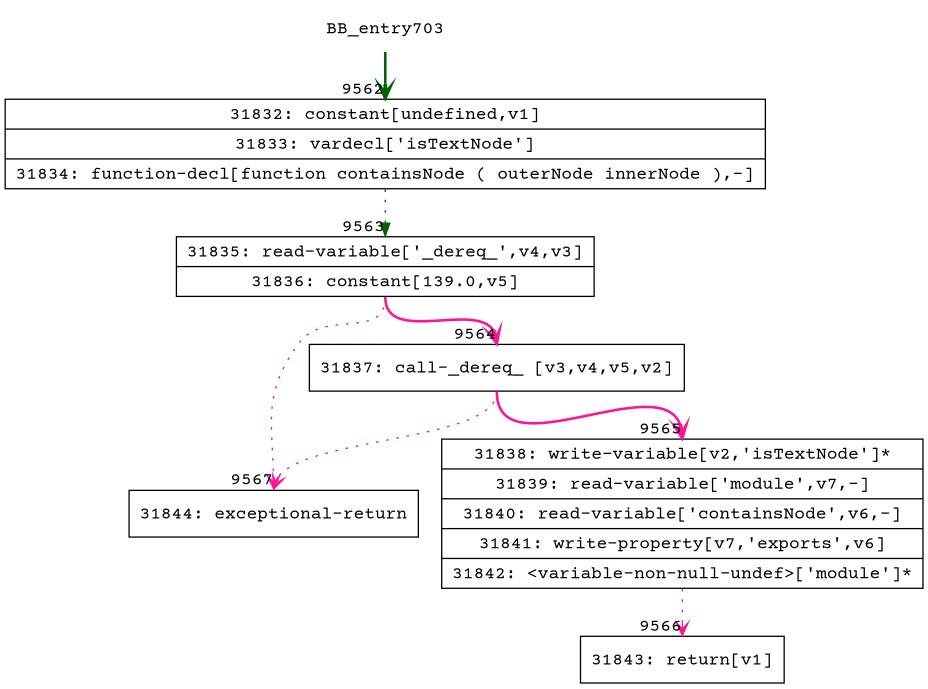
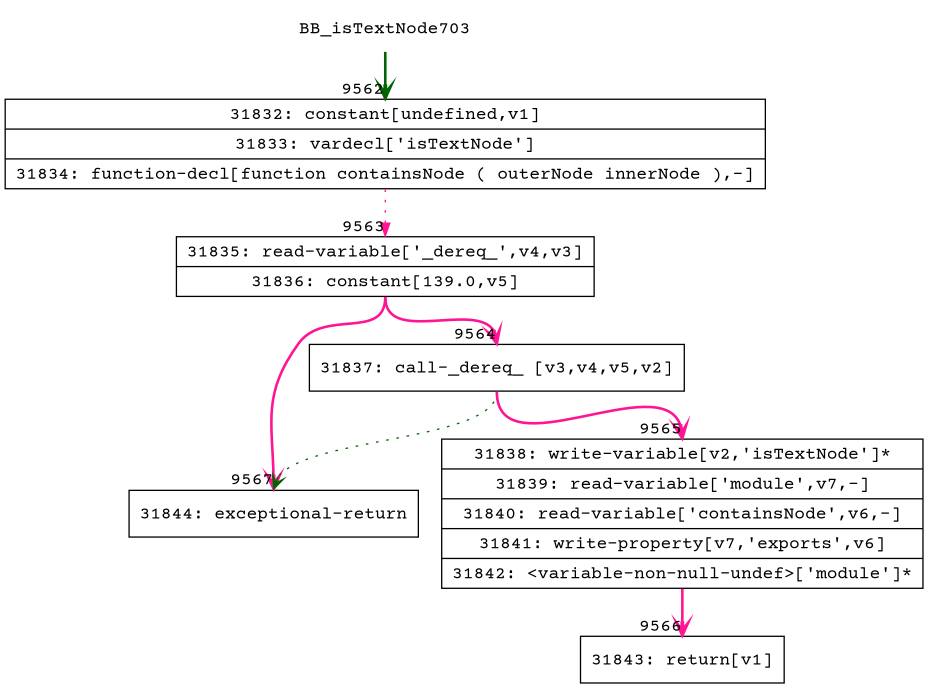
node "BB_entry703": label "BB_entry703" -> "BB_isTextNode703"
edge "31832: constant[undefined,v1]" -> "31835: read-variable['_dereq_',v4,v3]": color darkgreen -> deeppink
edge "31835: read-variable['_dereq_',v4,v3]" -> "31844: exceptional-return": style dotted -> bold
edge "31837: call-_dereq_ [v3,v4,v5,v2]" -> "31844: exceptional-return": color deeppink -> darkgreen
edge "31838: write-variable[v2,'isTextNode']*" -> "31843: return[v1]": style dotted -> bold
